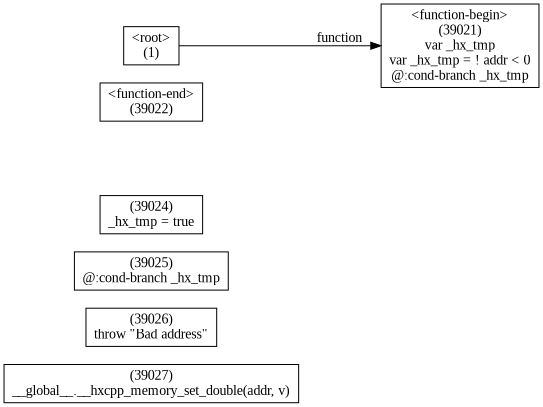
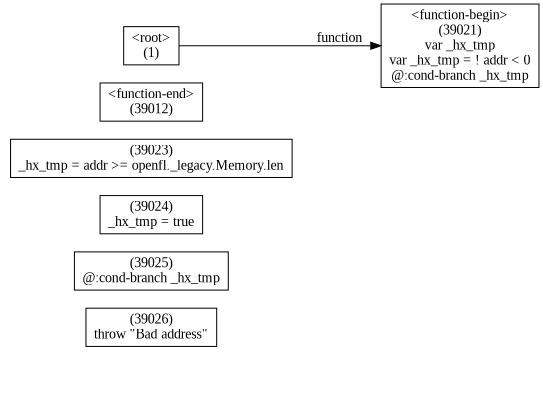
node "<function-end> (39022)": label "<function-end> (39022)" -> "<function-end> (39012)"
node "(39023) _hx_tmp = addr >= openfl._legacy.Memory.len": added
node "(39027) __global__.__hxcpp_memory_set_double(addr, v)": removed
